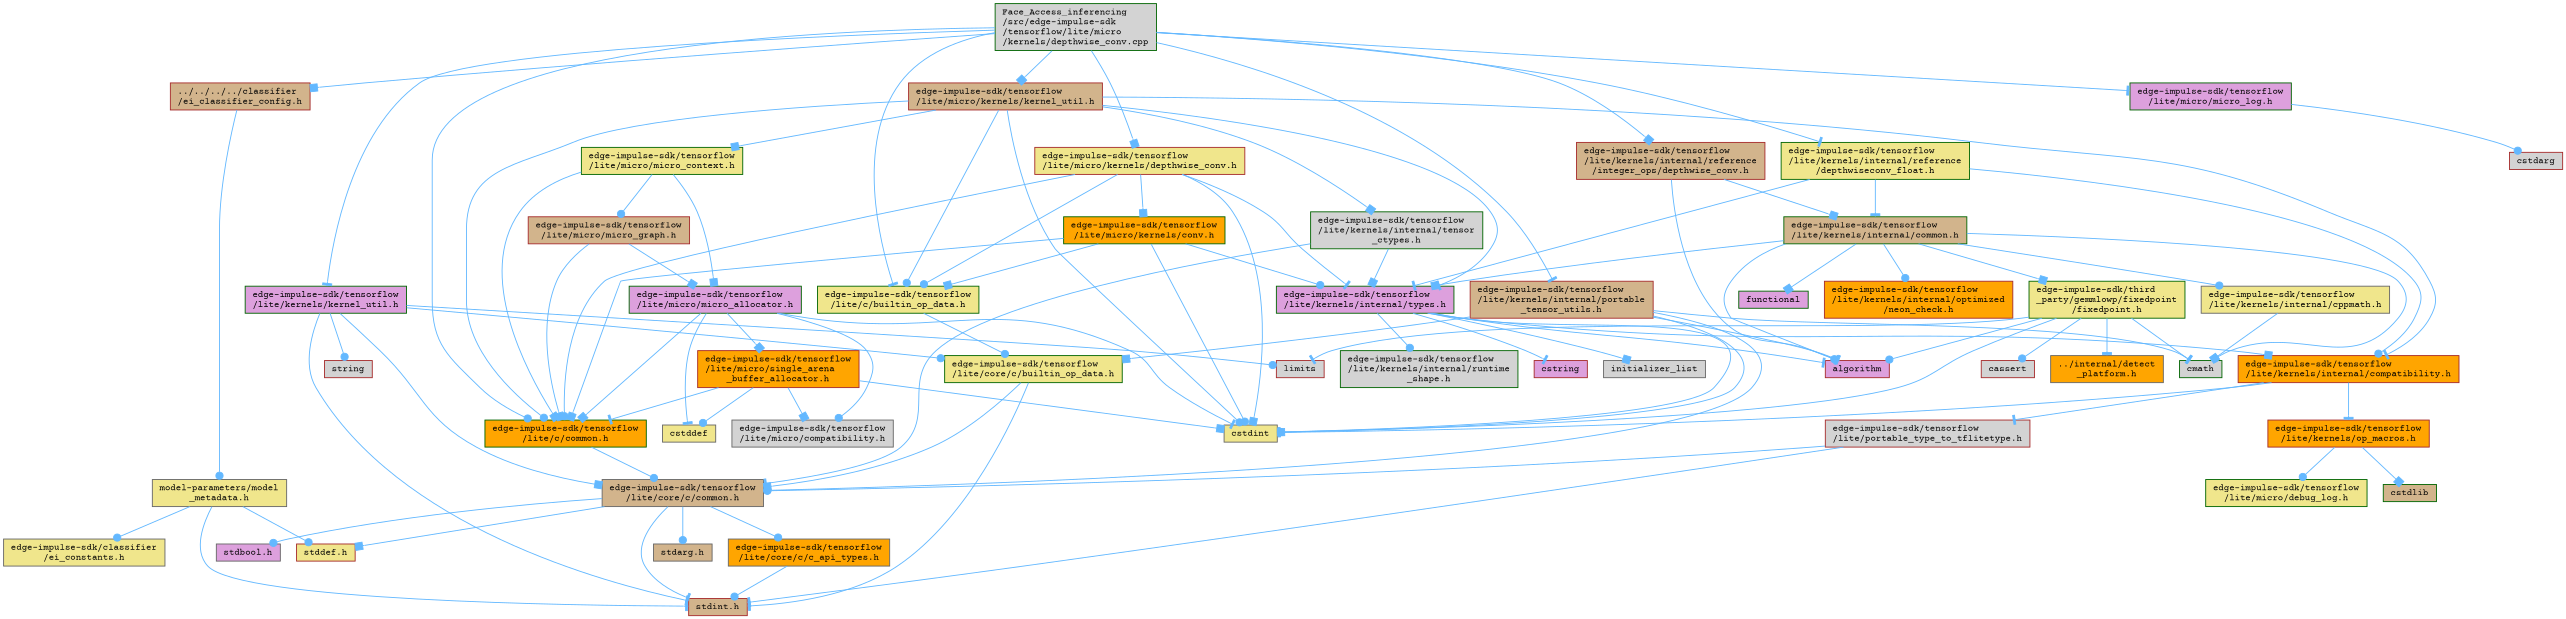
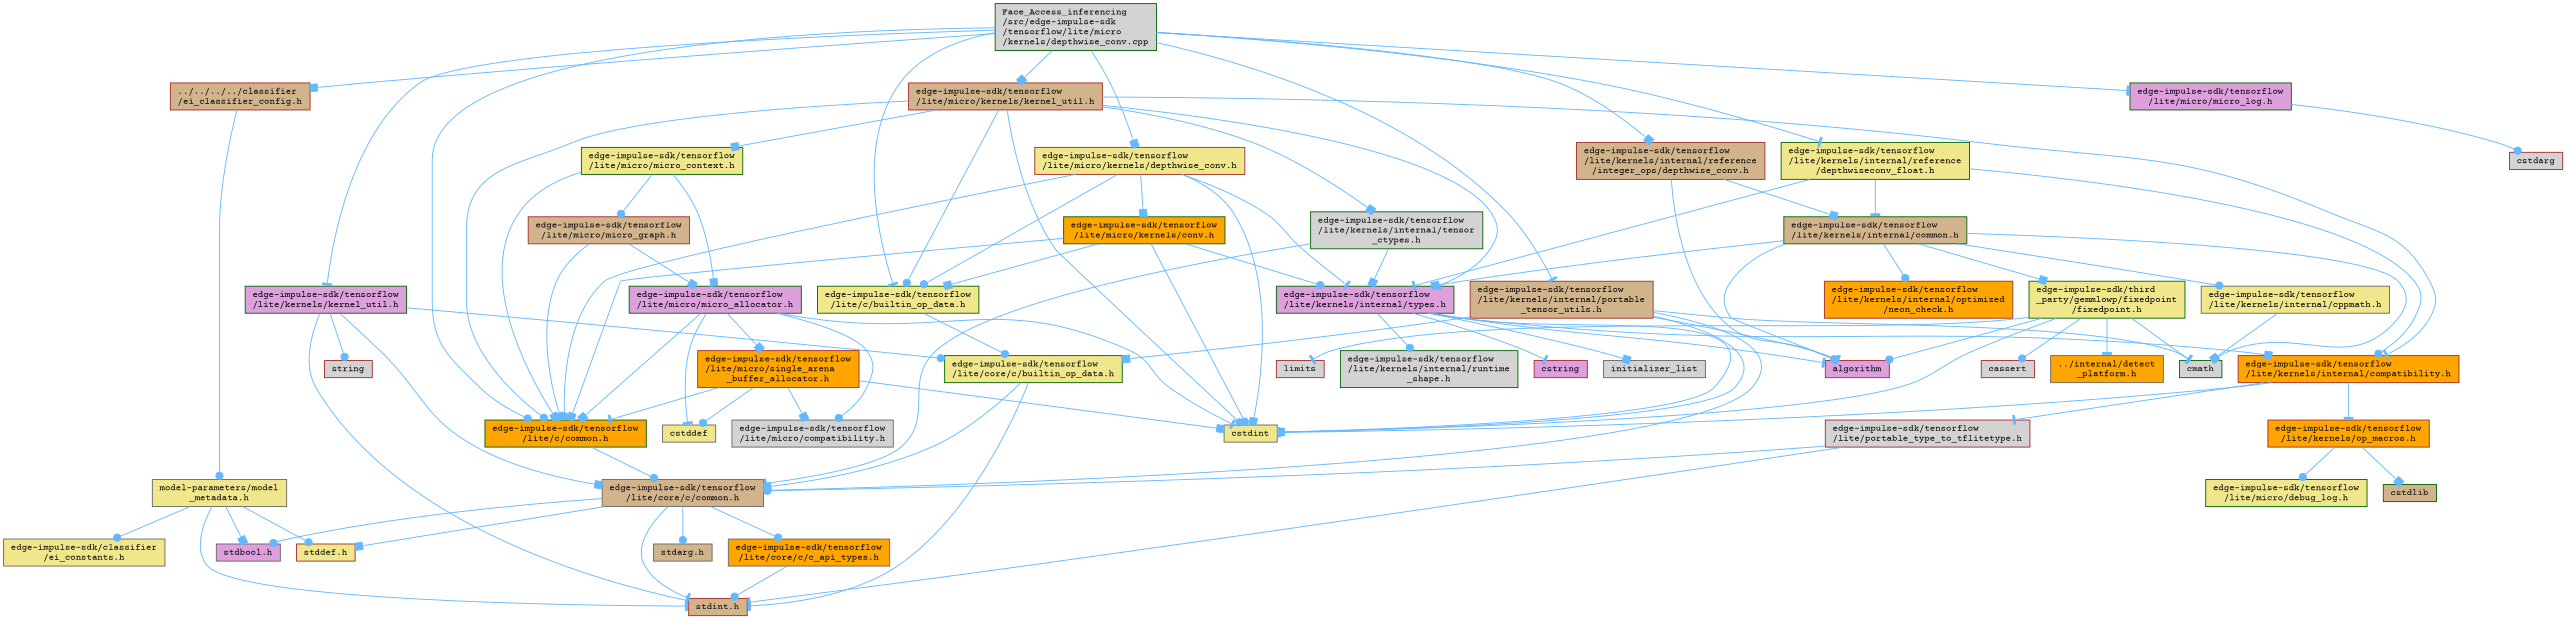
node "functional": removed
edge "edge-impulse-sdk/tensorflow /lite/kernels/kernel_util.h" -> "limits": removed
edge "model-parameters/model _metadata.h" -> "stdbool.h": added
